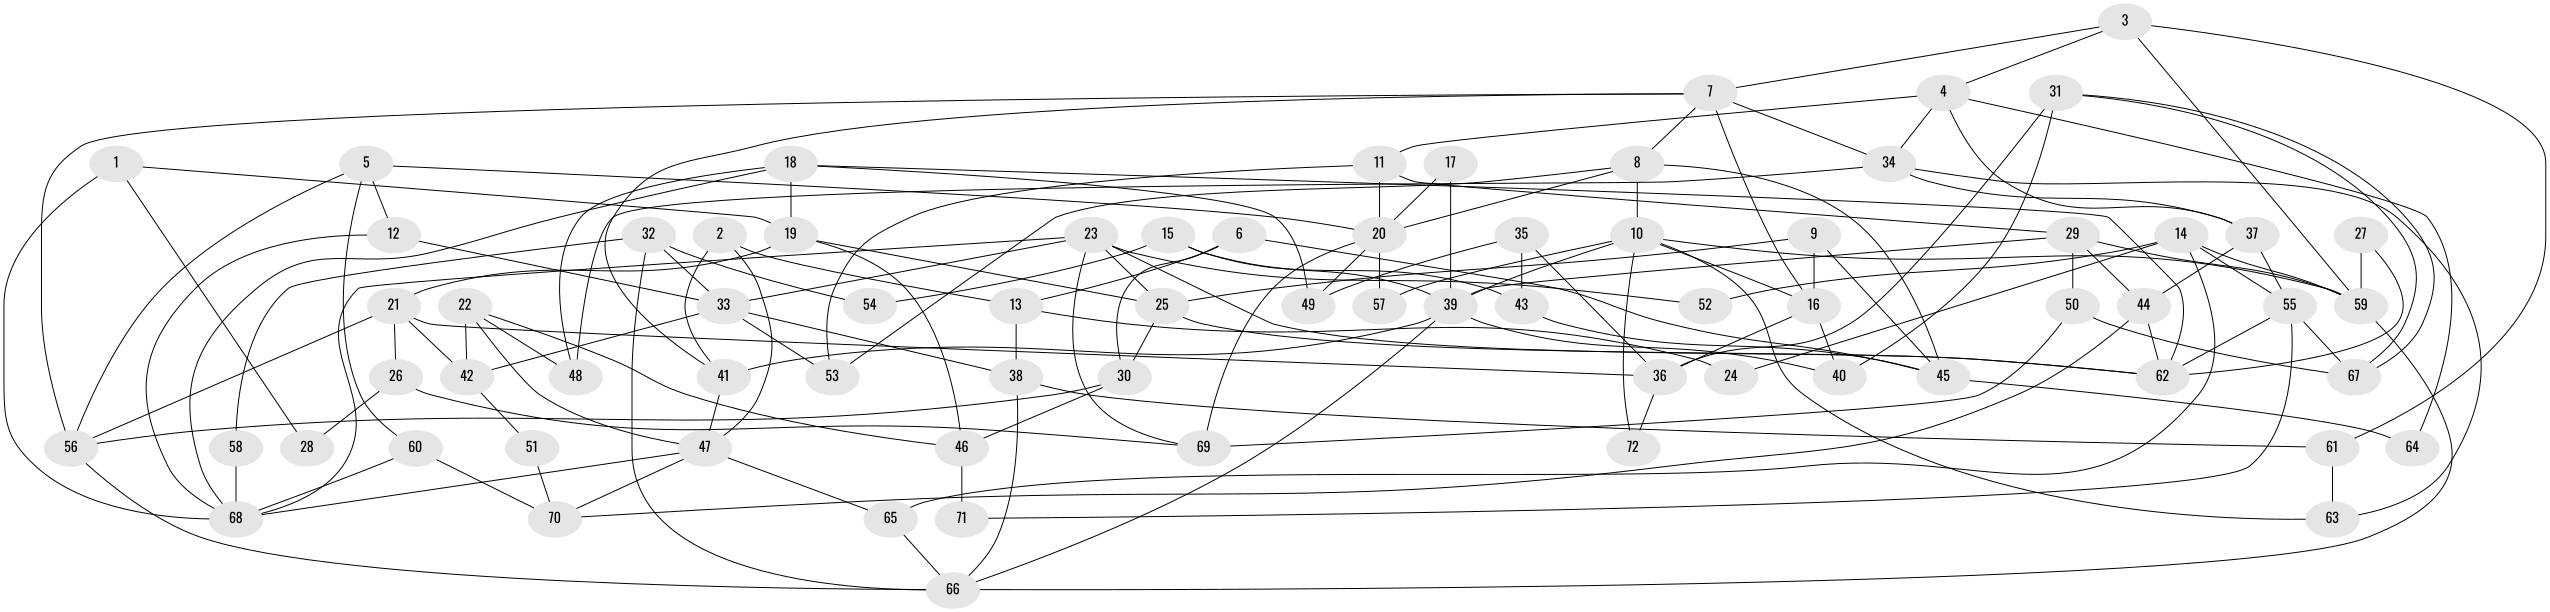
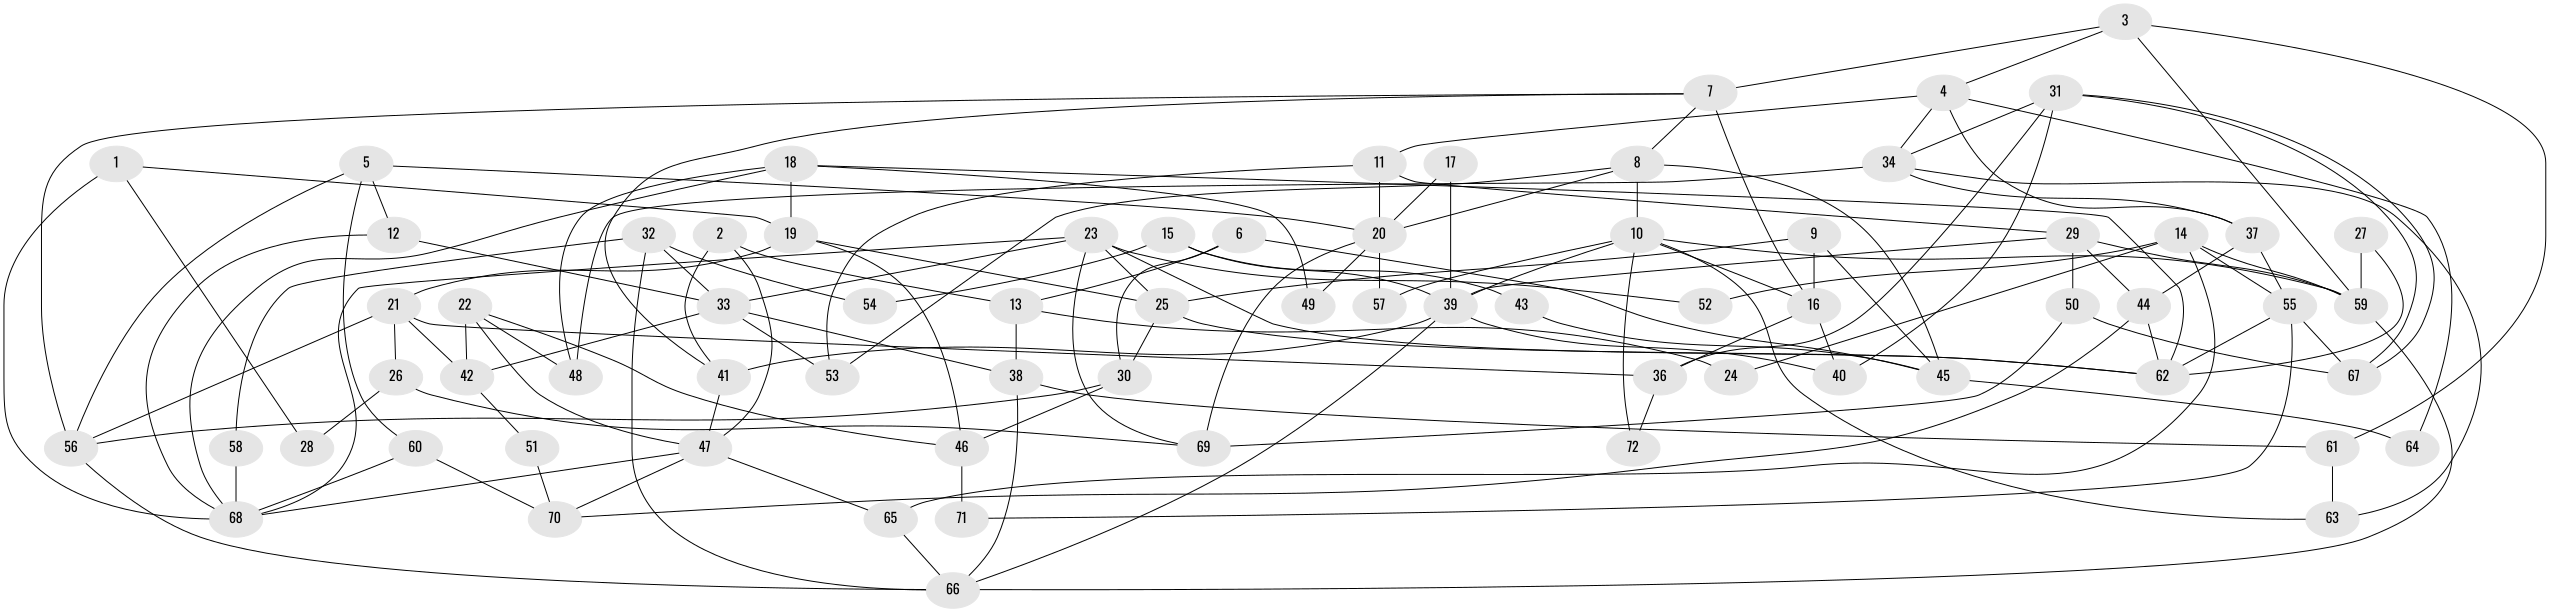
edge "7" -- "34": now "31" -- "34"
node "35": removed
